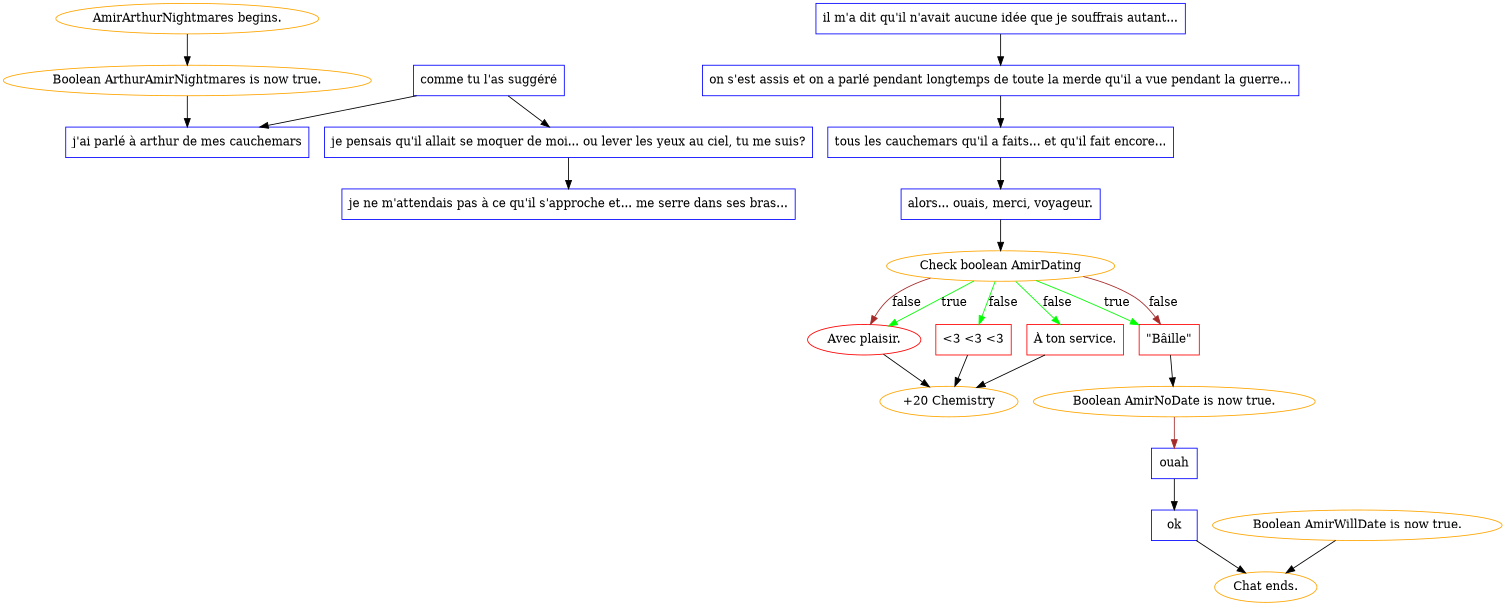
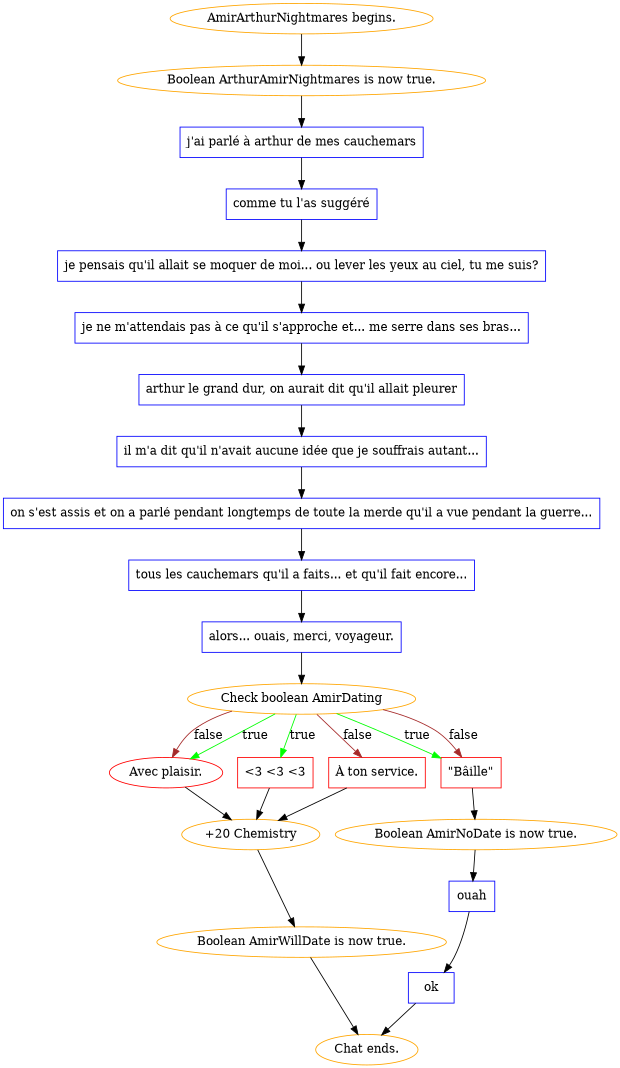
edge "comme tu l'as suggéré" -> "j'ai parlé à arthur de mes cauchemars": reversed
edge "Check boolean AmirDating" -> "À ton service.": color green -> brown
edge "Check boolean AmirDating" -> "<3 <3 <3": label "false" -> "true"
node "arthur le grand dur, on aurait dit qu'il allait pleurer": added
edge "Boolean AmirNoDate is now true." -> "ouah": color brown -> black
edge "+20 Chemistry" -> "Boolean AmirWillDate is now true.": added
